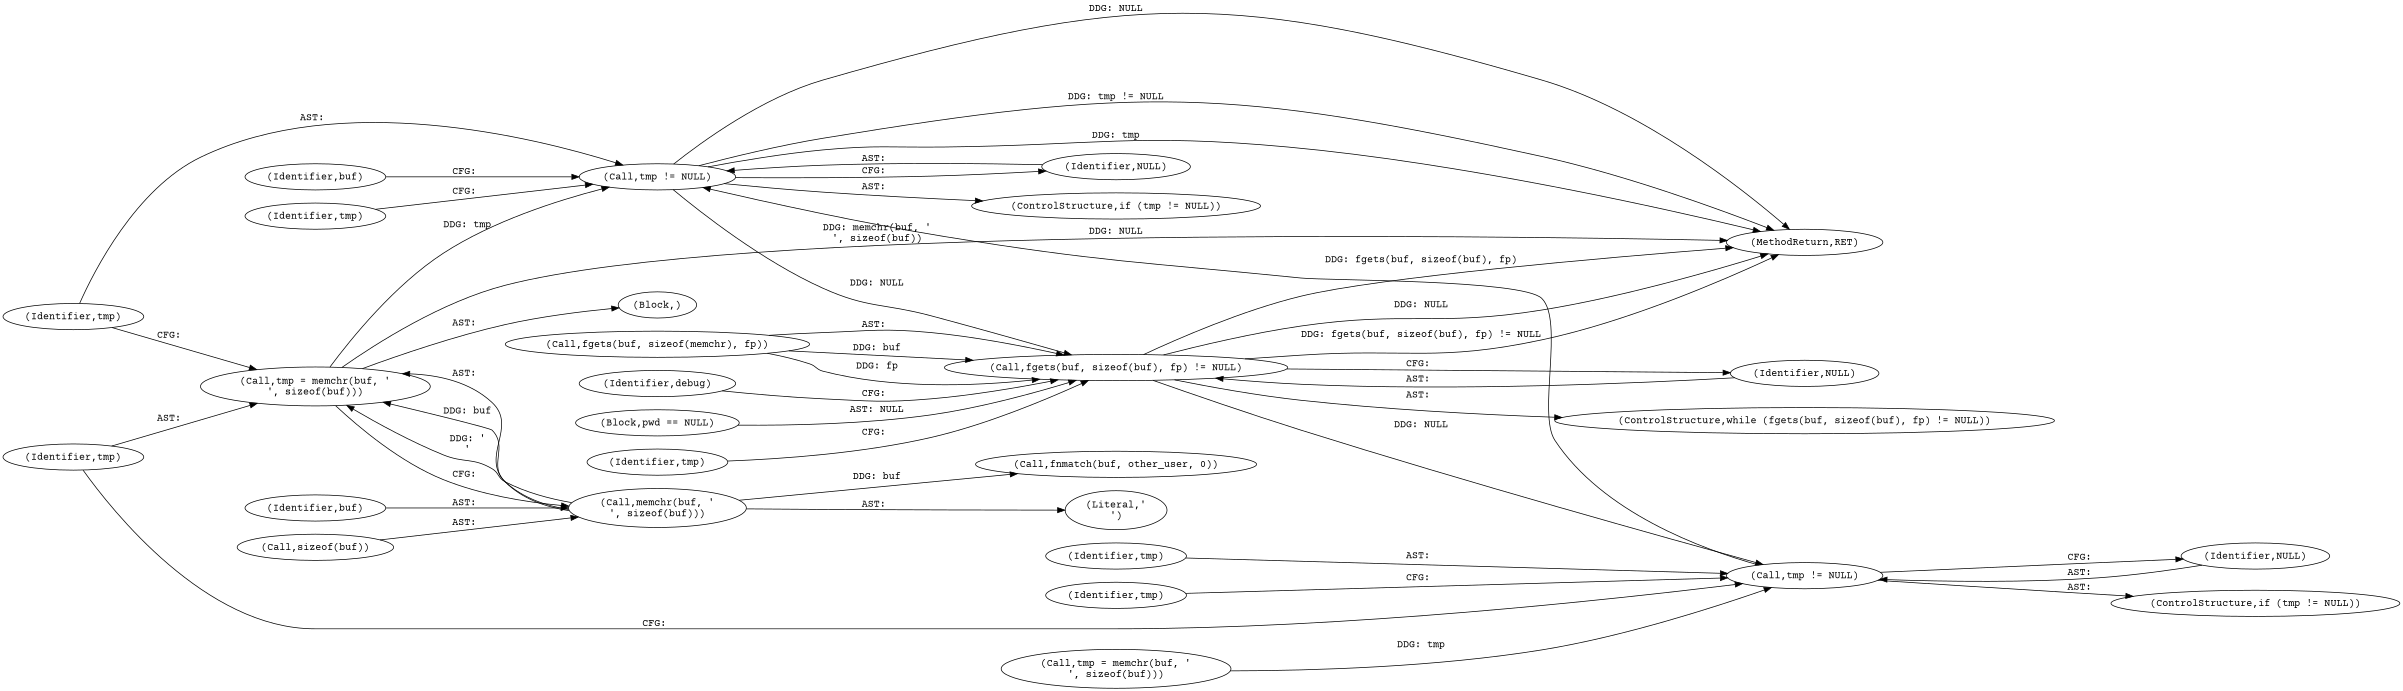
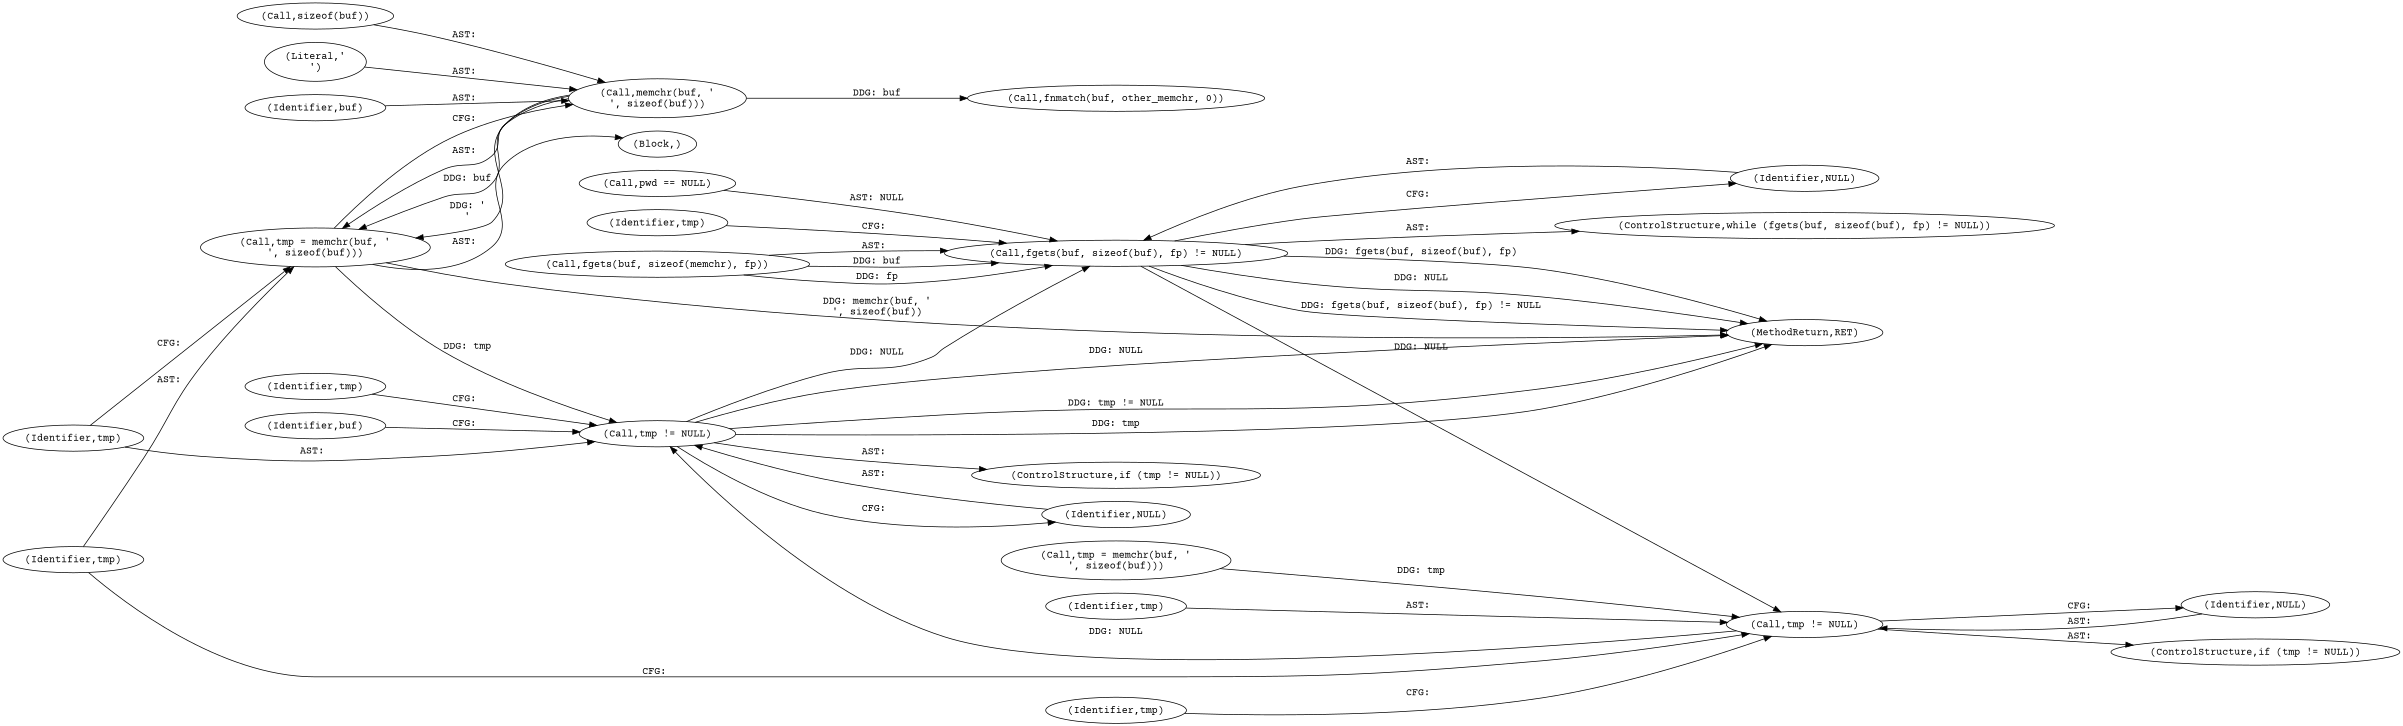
node "(Identifier,debug)": removed
node "(Block,pwd == NULL)": label "(Block,pwd == NULL)" -> "(Call,pwd == NULL)"
node "(Call,fnmatch(buf, other_user, 0))": label "(Call,fnmatch(buf, other_user, 0))" -> "(Call,fnmatch(buf, other_memchr, 0))"
edge "(Call,memchr(buf, ' ', sizeof(buf)))" -> "(Literal,' ')": reversed
